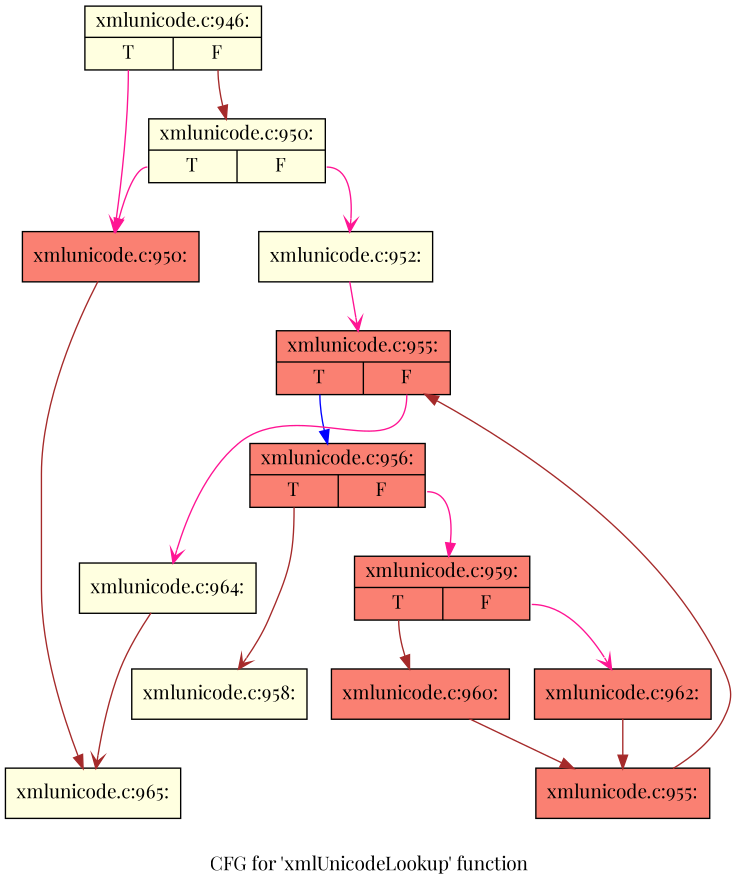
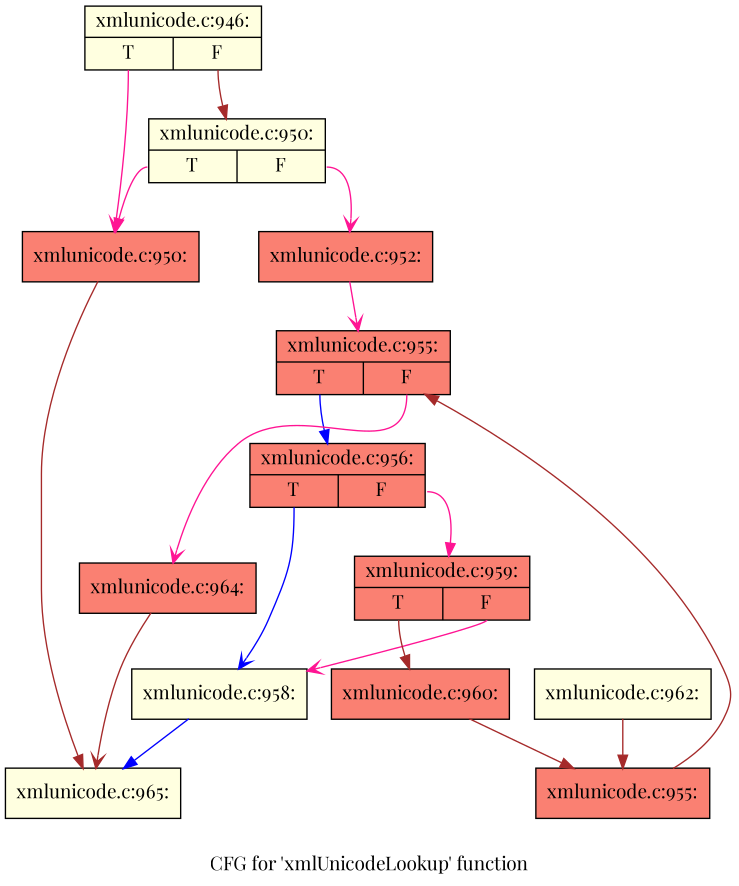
node "xmlunicode.c:952:": fillcolor lightyellow -> salmon
edge "xmlunicode.c:956:" -> "xmlunicode.c:958:": color brown -> blue
node "xmlunicode.c:964:": fillcolor lightyellow -> salmon
edge "xmlunicode.c:959:" -> "xmlunicode.c:962:": now "xmlunicode.c:959:" -> "xmlunicode.c:958:"
node "xmlunicode.c:962:": fillcolor salmon -> lightyellow
edge "xmlunicode.c:958:" -> "xmlunicode.c:965:": added
